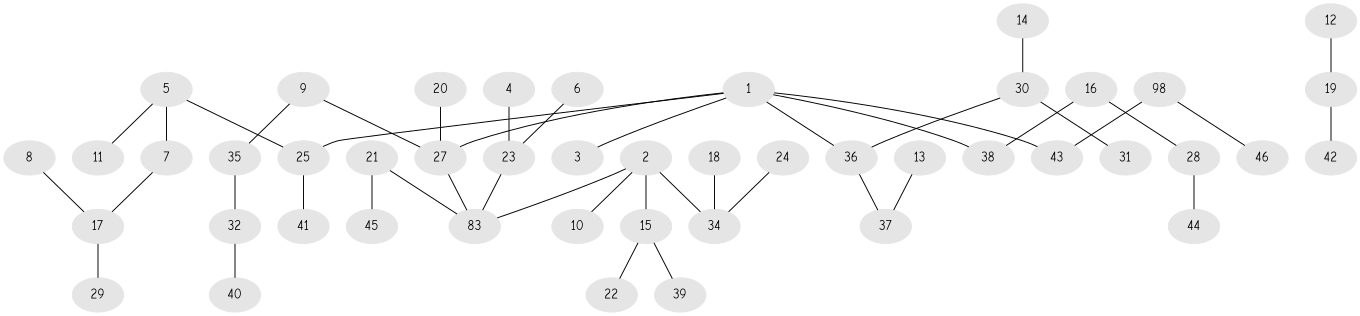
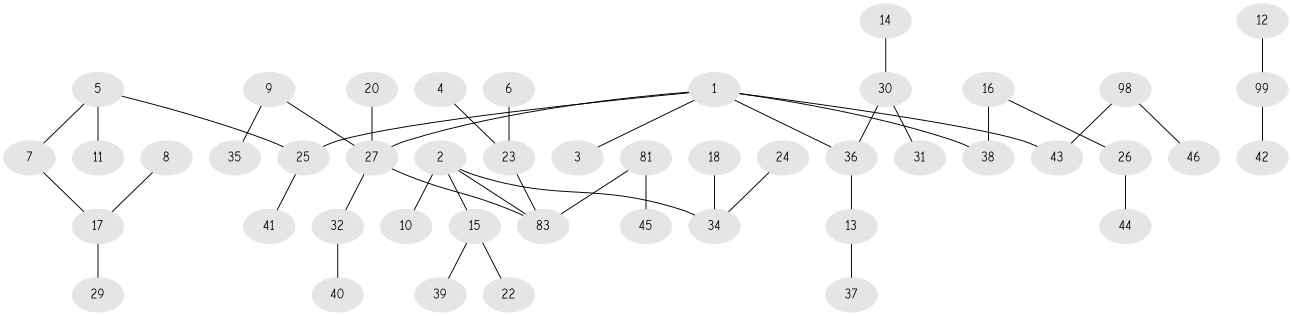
node "19": label "19" -> "99"
node "21": label "21" -> "81"
node "28": label "28" -> "26"
edge "35" -- "32": now "27" -- "32"
edge "36" -- "37": now "36" -- "13"
